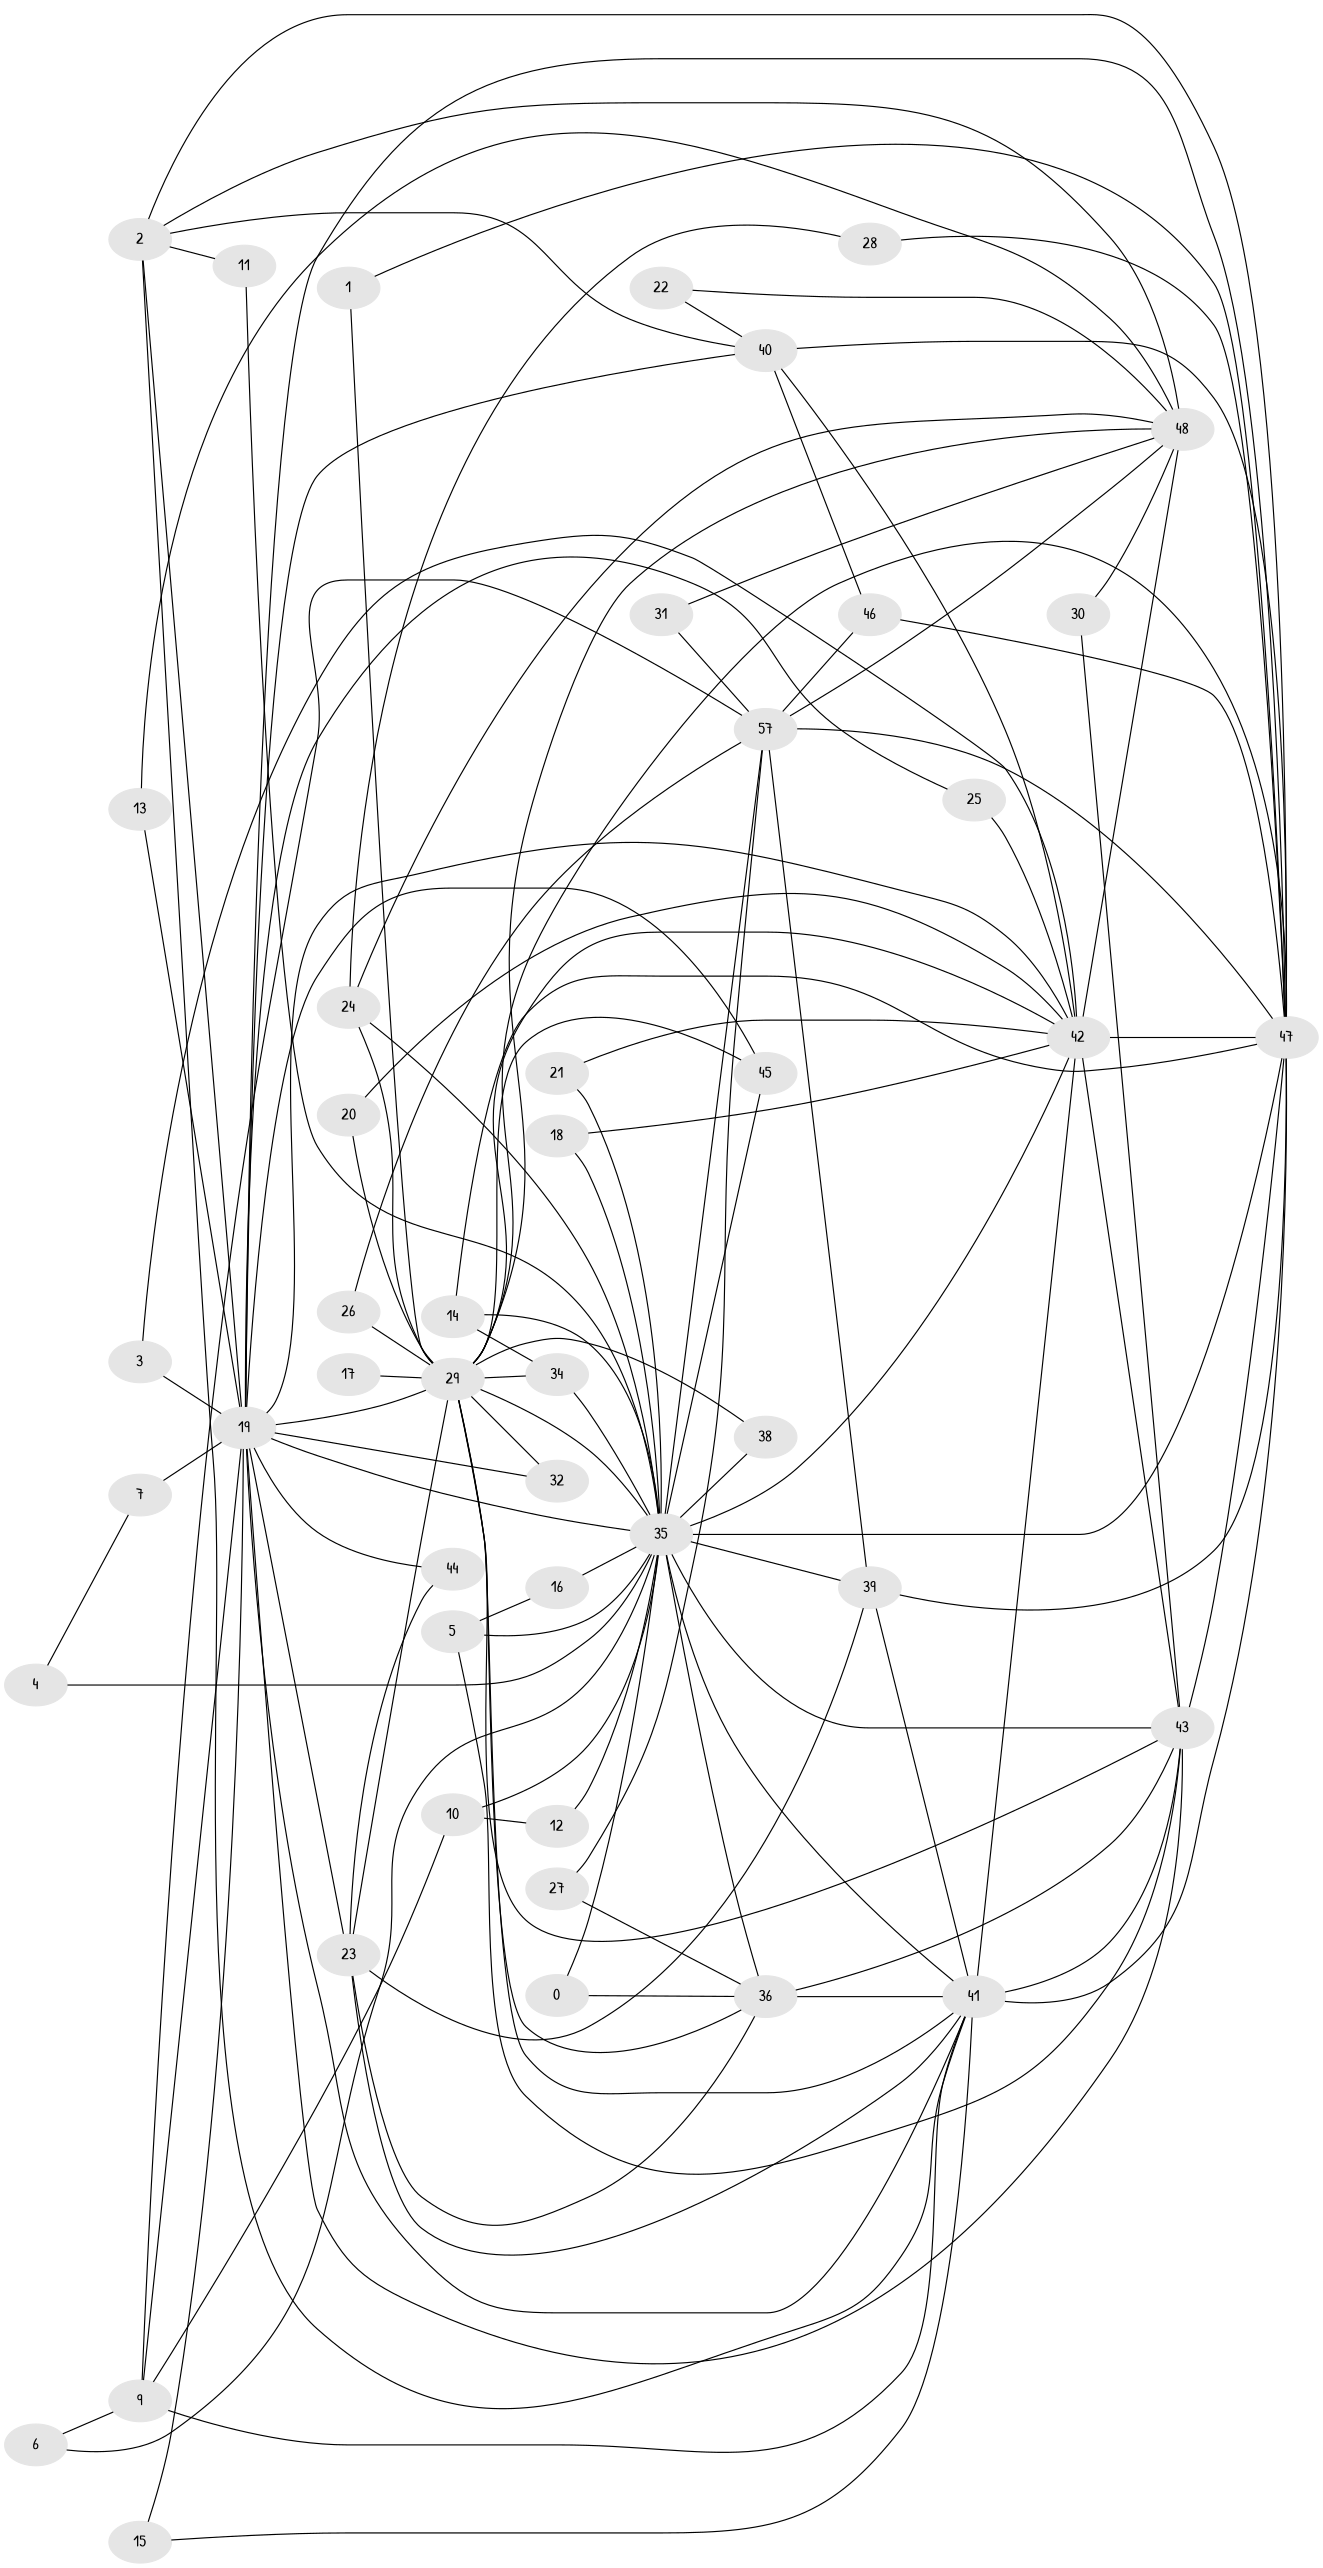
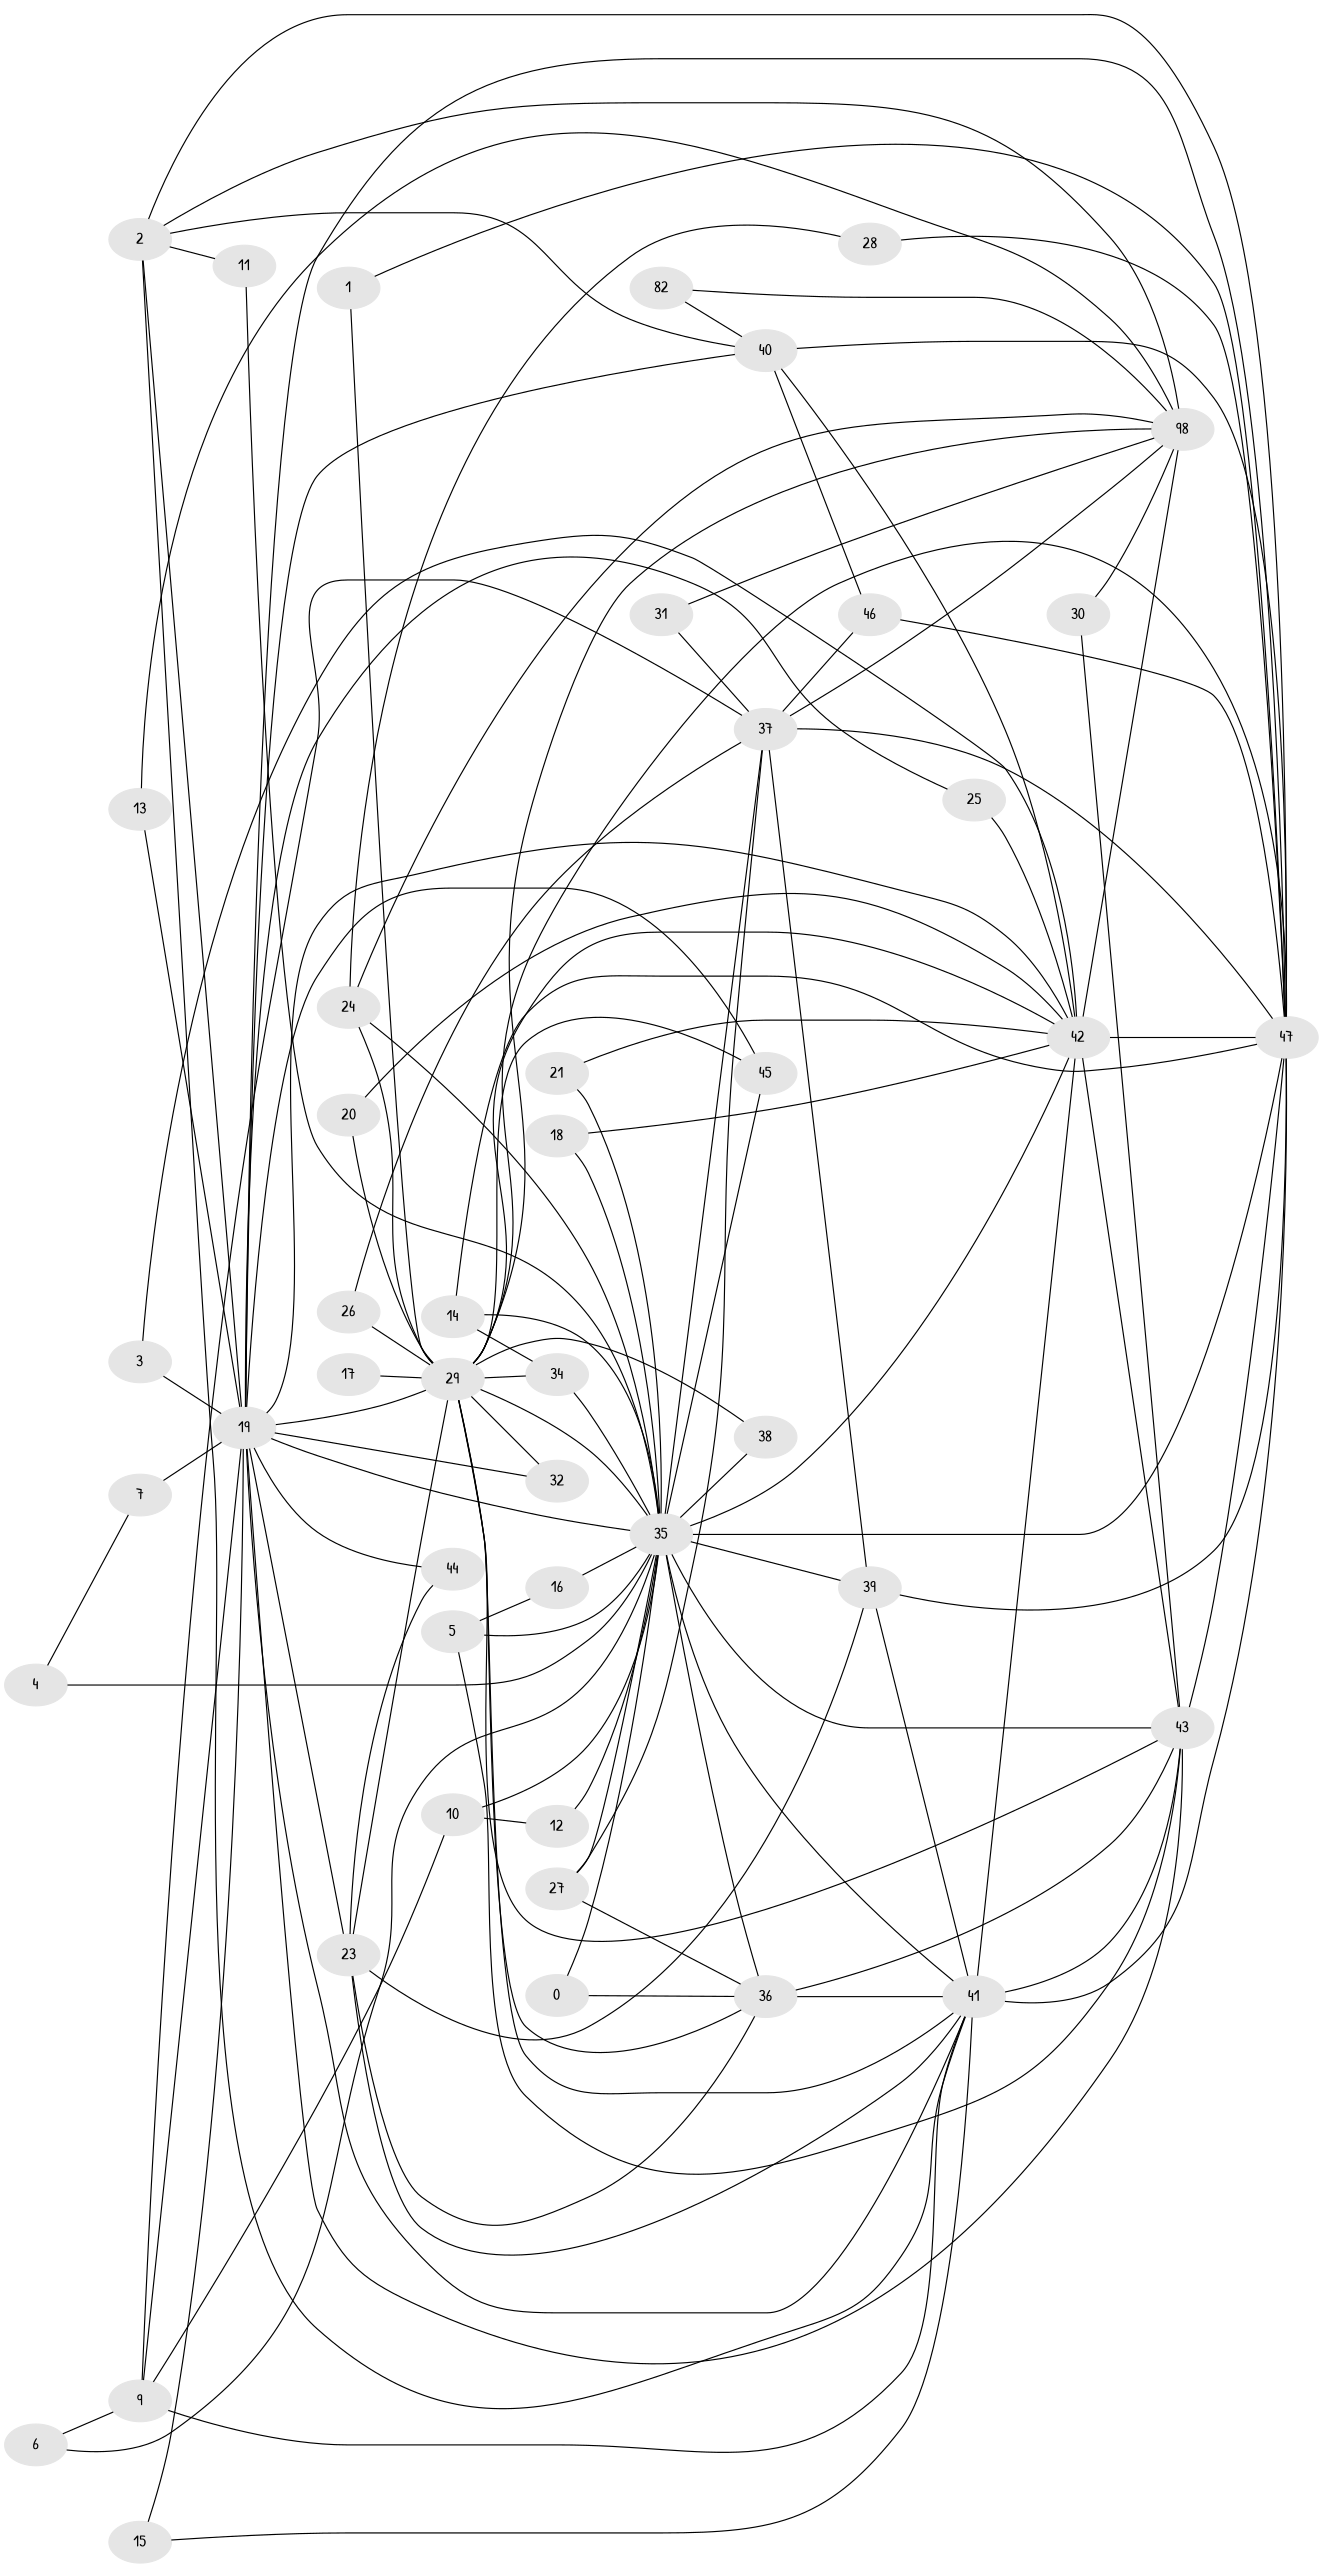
node "22": label "22" -> "82"
node "48": label "48" -> "98"
node "57": label "57" -> "37"
edge "35" -- "27": added
